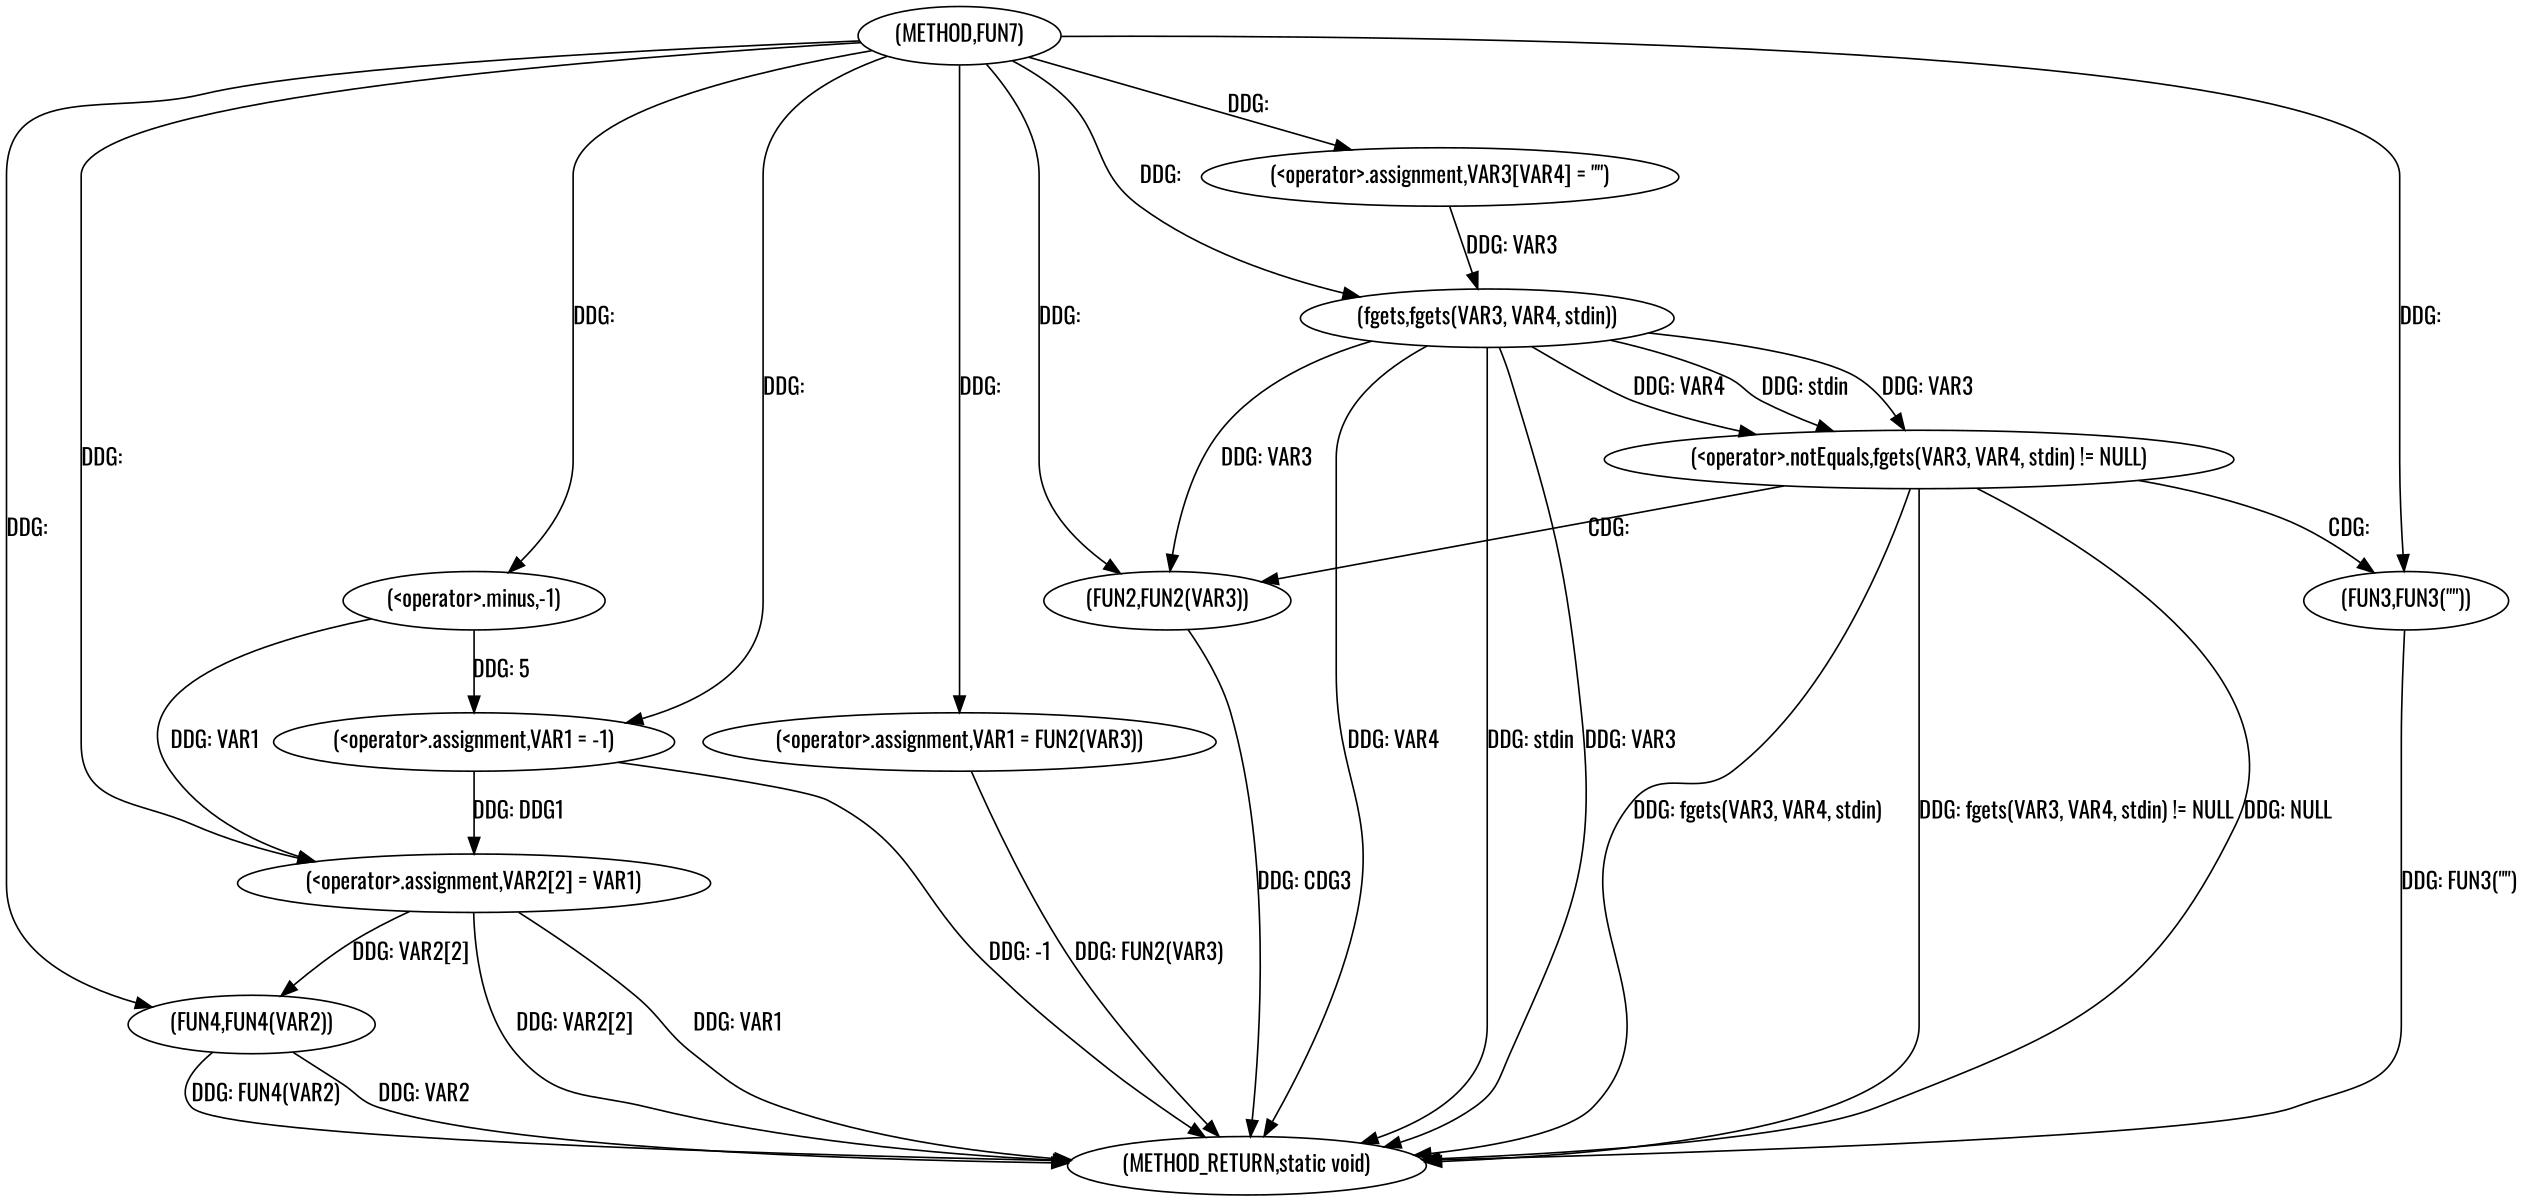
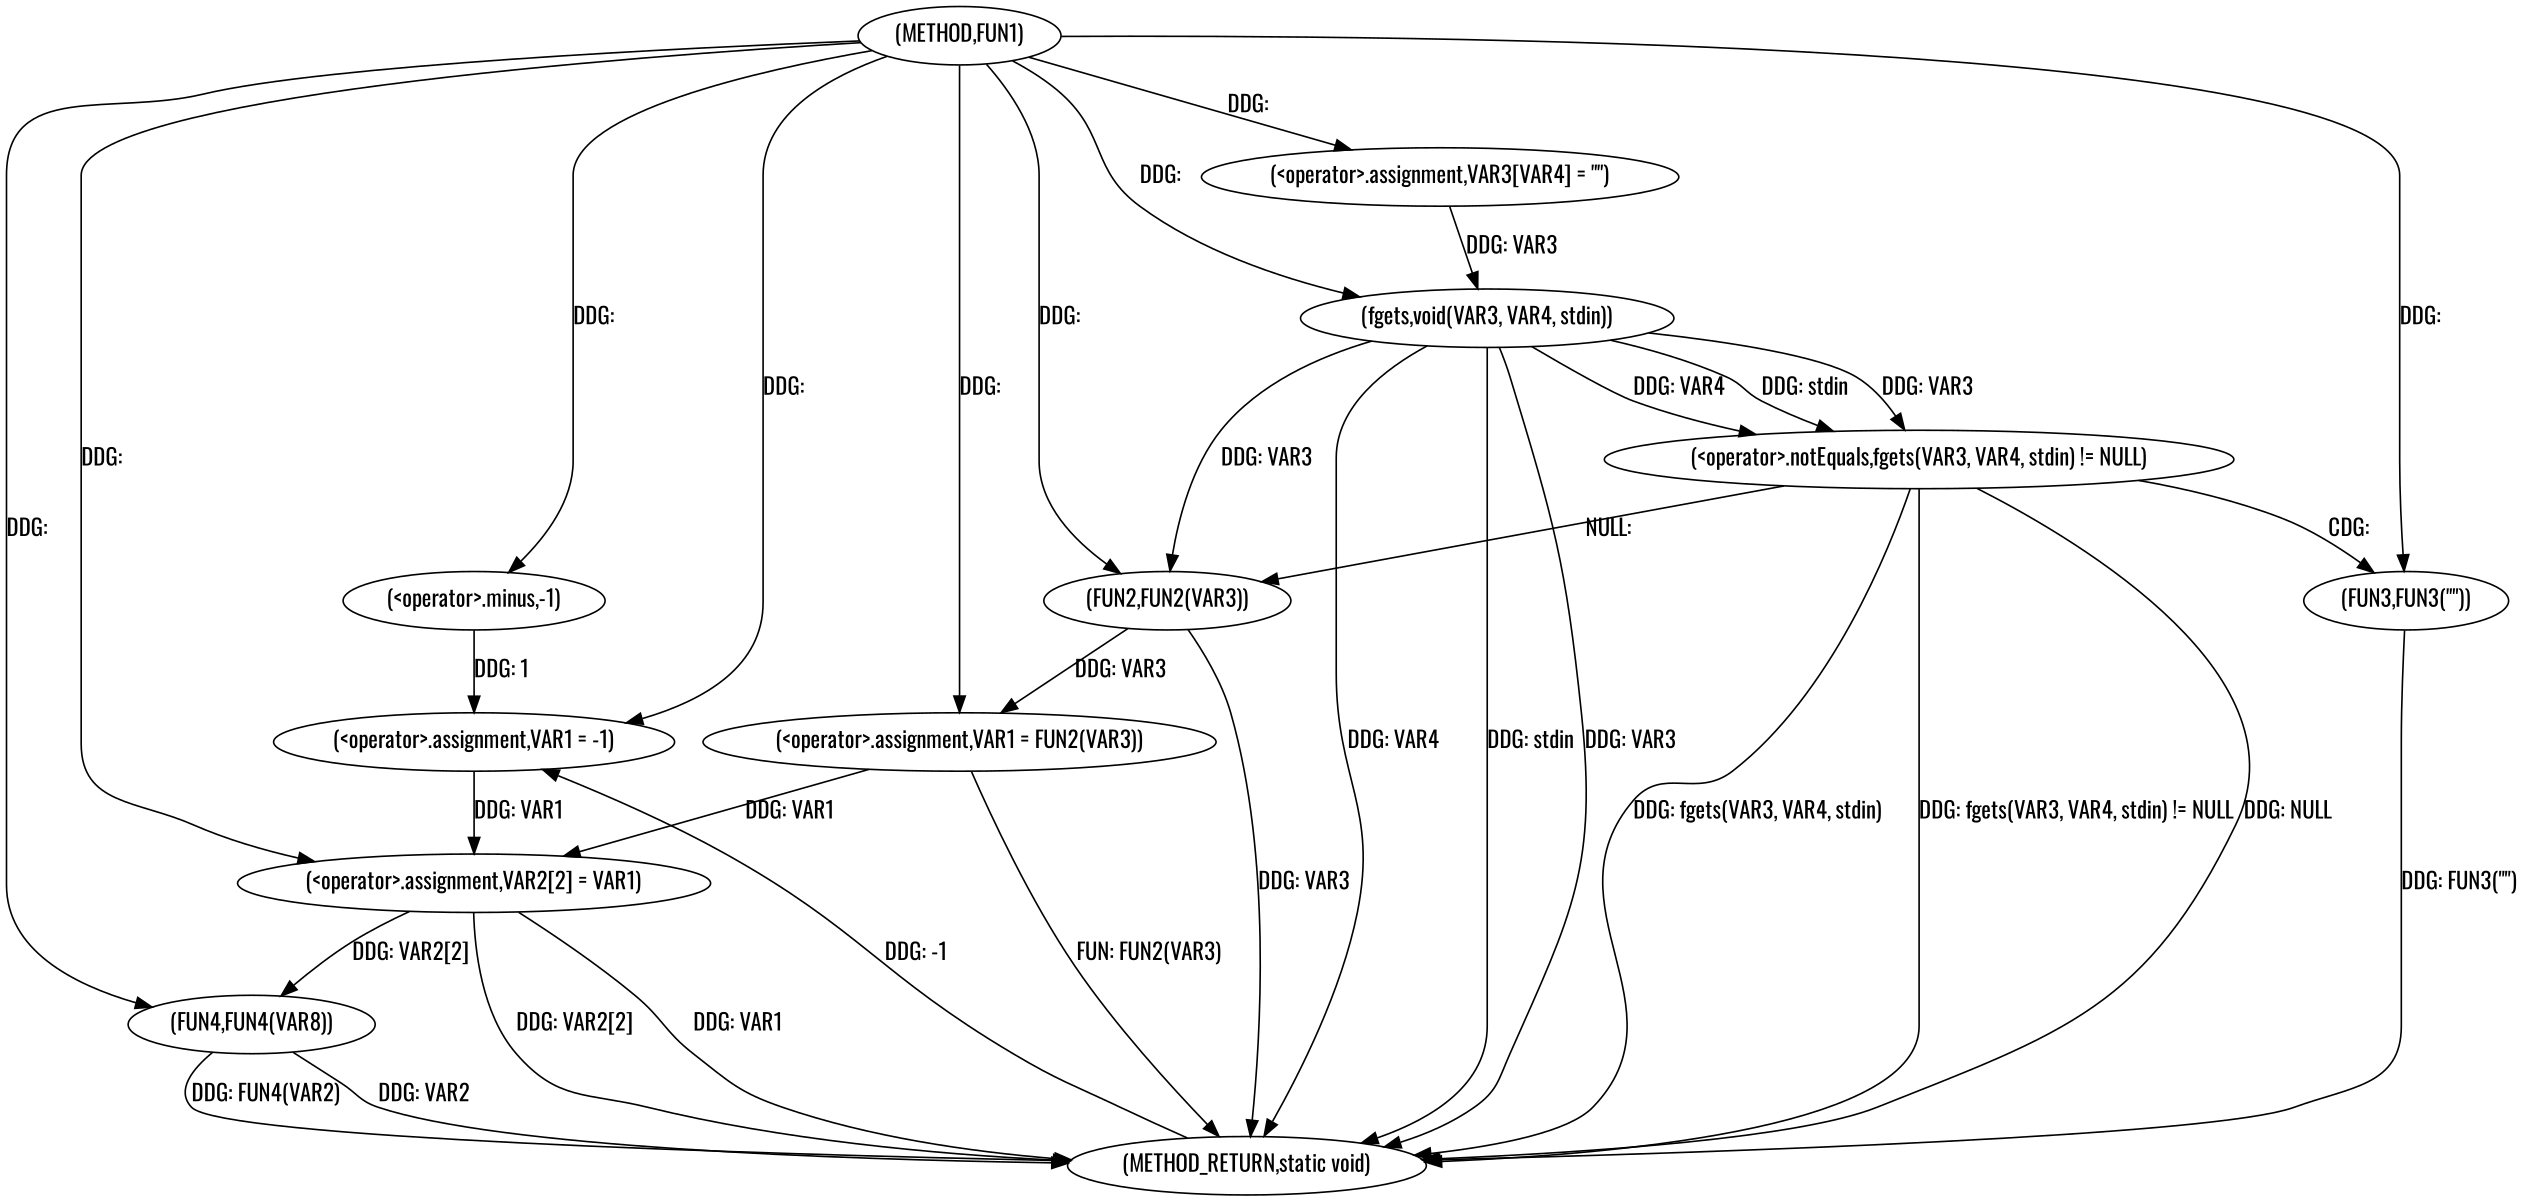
node "(METHOD,FUN7)": label "(METHOD,FUN7)" -> "(METHOD,FUN1)"
node "(fgets,fgets(VAR3, VAR4, stdin))": label "(fgets,fgets(VAR3, VAR4, stdin))" -> "(fgets,void(VAR3, VAR4, stdin))"
edge "(<operator>.notEquals,fgets(VAR3, VAR4, stdin) != NULL)" -> "(FUN2,FUN2(VAR3))": label "CDG: " -> "NULL: "
edge "(FUN2,FUN2(VAR3))" -> "(<operator>.assignment,VAR1 = FUN2(VAR3))": added, label "DDG: VAR3"
edge "(<operator>.minus,-1)" -> "(<operator>.assignment,VAR1 = -1)": label "DDG: 5" -> "DDG: 1"
edge "(<operator>.minus,-1)" -> "(<operator>.assignment,VAR2[2] = VAR1)": now "(<operator>.assignment,VAR1 = FUN2(VAR3))" -> "(<operator>.assignment,VAR2[2] = VAR1)"
edge "(<operator>.assignment,VAR1 = -1)" -> "(<operator>.assignment,VAR2[2] = VAR1)": label "DDG: DDG1" -> "DDG: VAR1"
edge "(FUN2,FUN2(VAR3))" -> "(METHOD_RETURN,static void)": label "DDG: CDG3" -> "DDG: VAR3"
edge "(<operator>.assignment,VAR1 = -1)" -> "(METHOD_RETURN,static void)": reversed
edge "(<operator>.assignment,VAR1 = FUN2(VAR3))" -> "(METHOD_RETURN,static void)": label "DDG: FUN2(VAR3)" -> "FUN: FUN2(VAR3)"
node "(FUN4,FUN4(VAR2))": label "(FUN4,FUN4(VAR2))" -> "(FUN4,FUN4(VAR8))"
